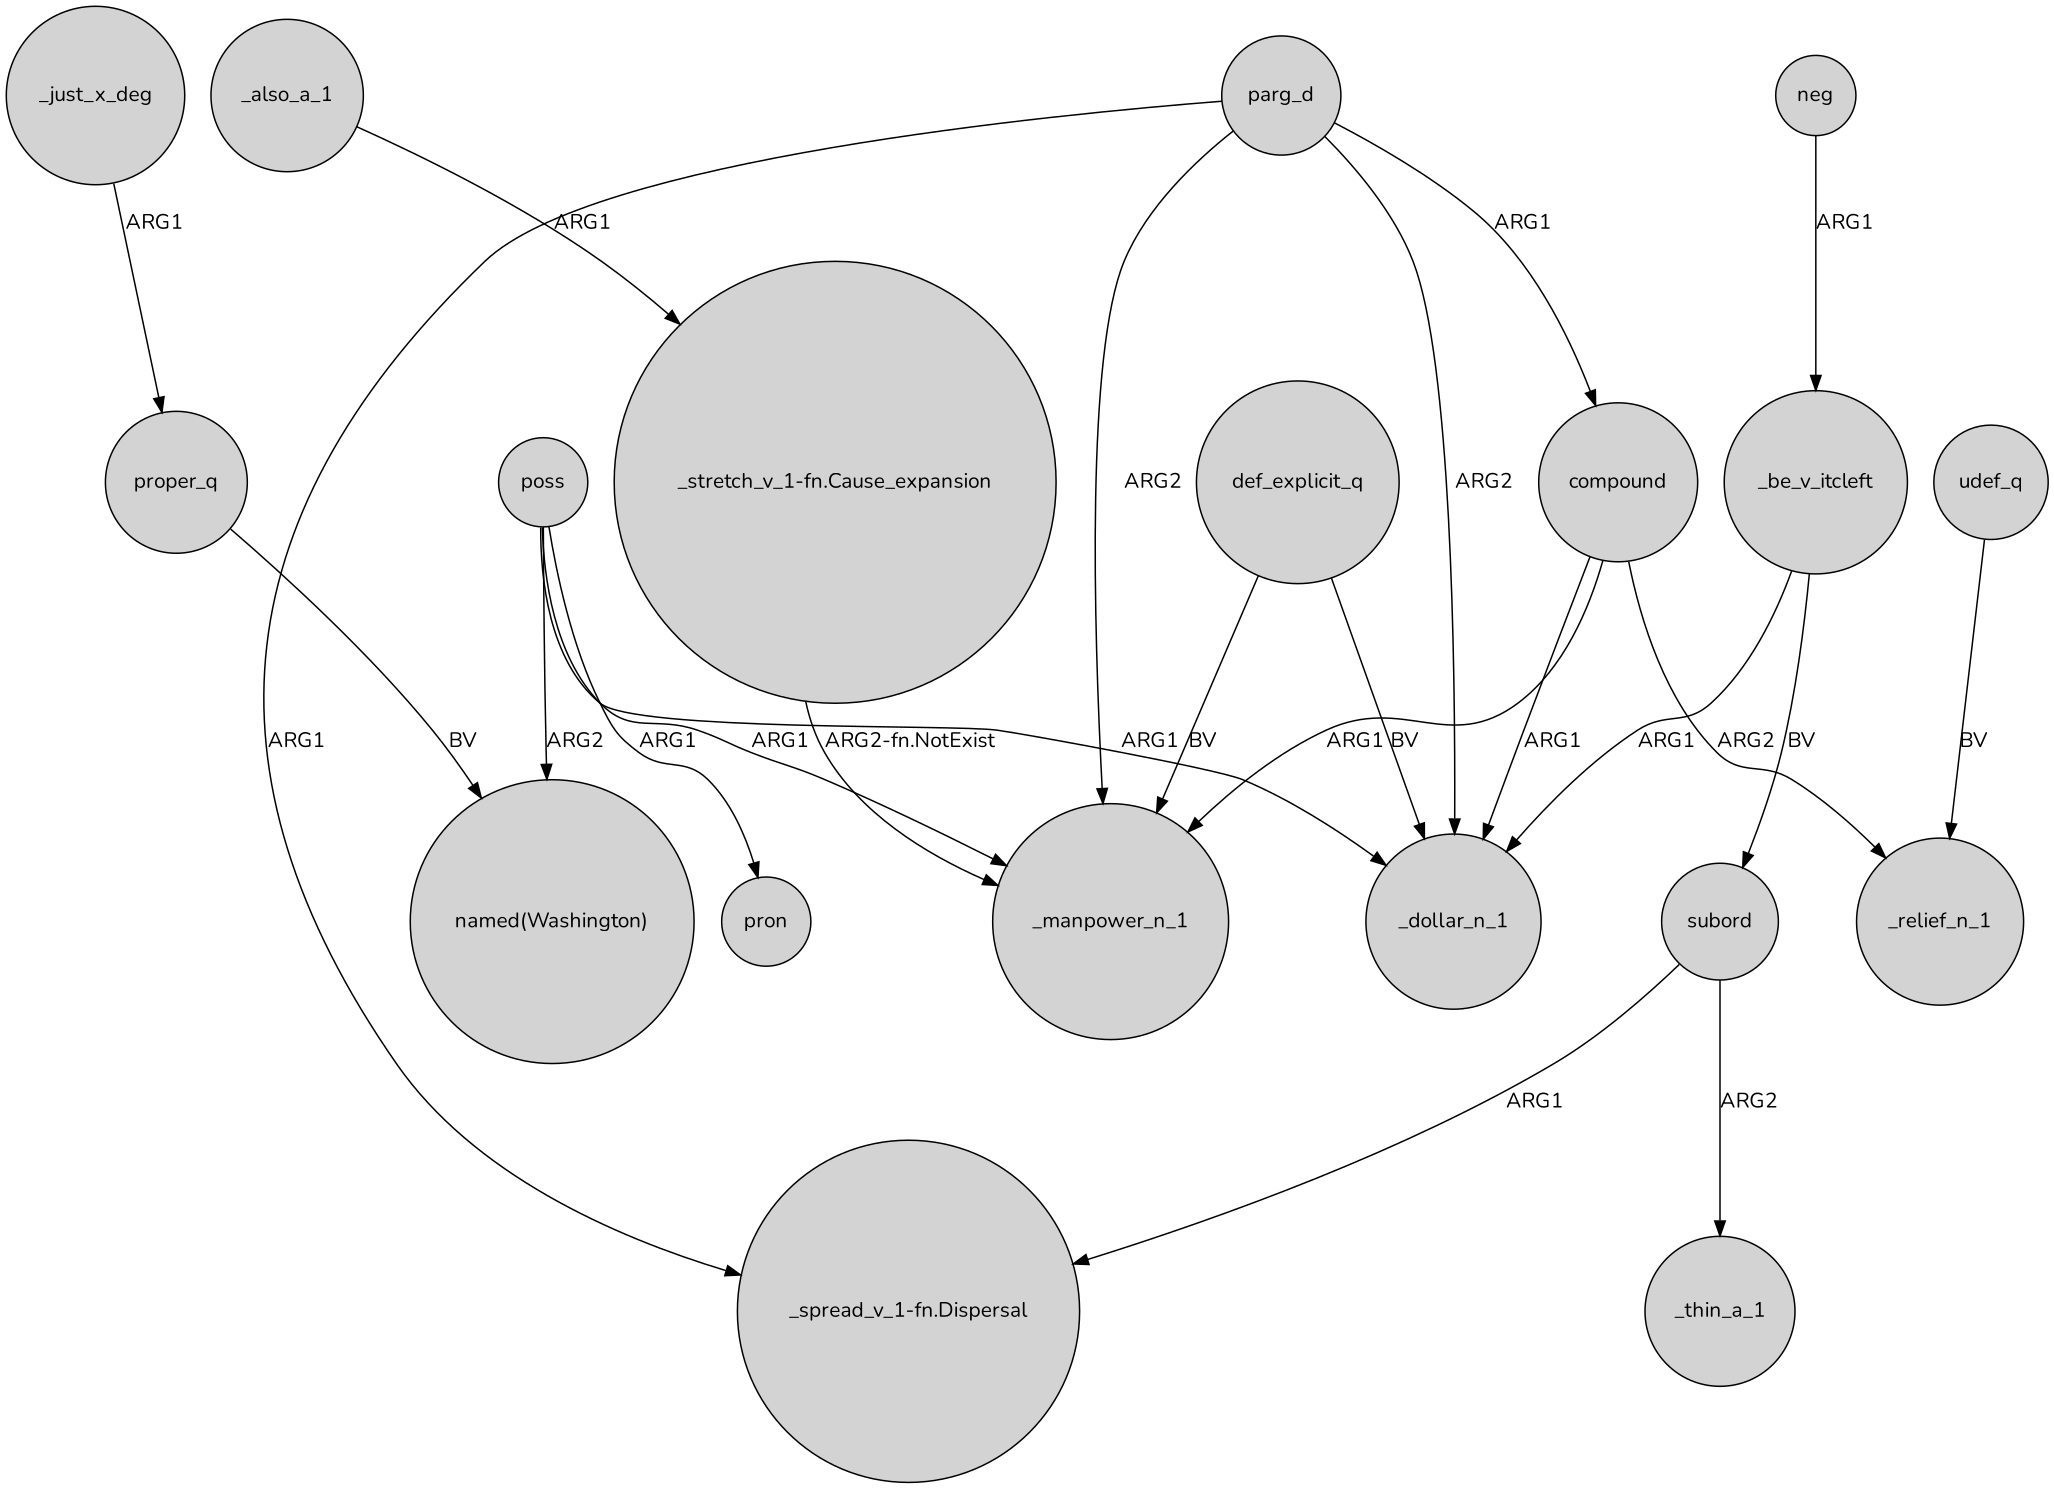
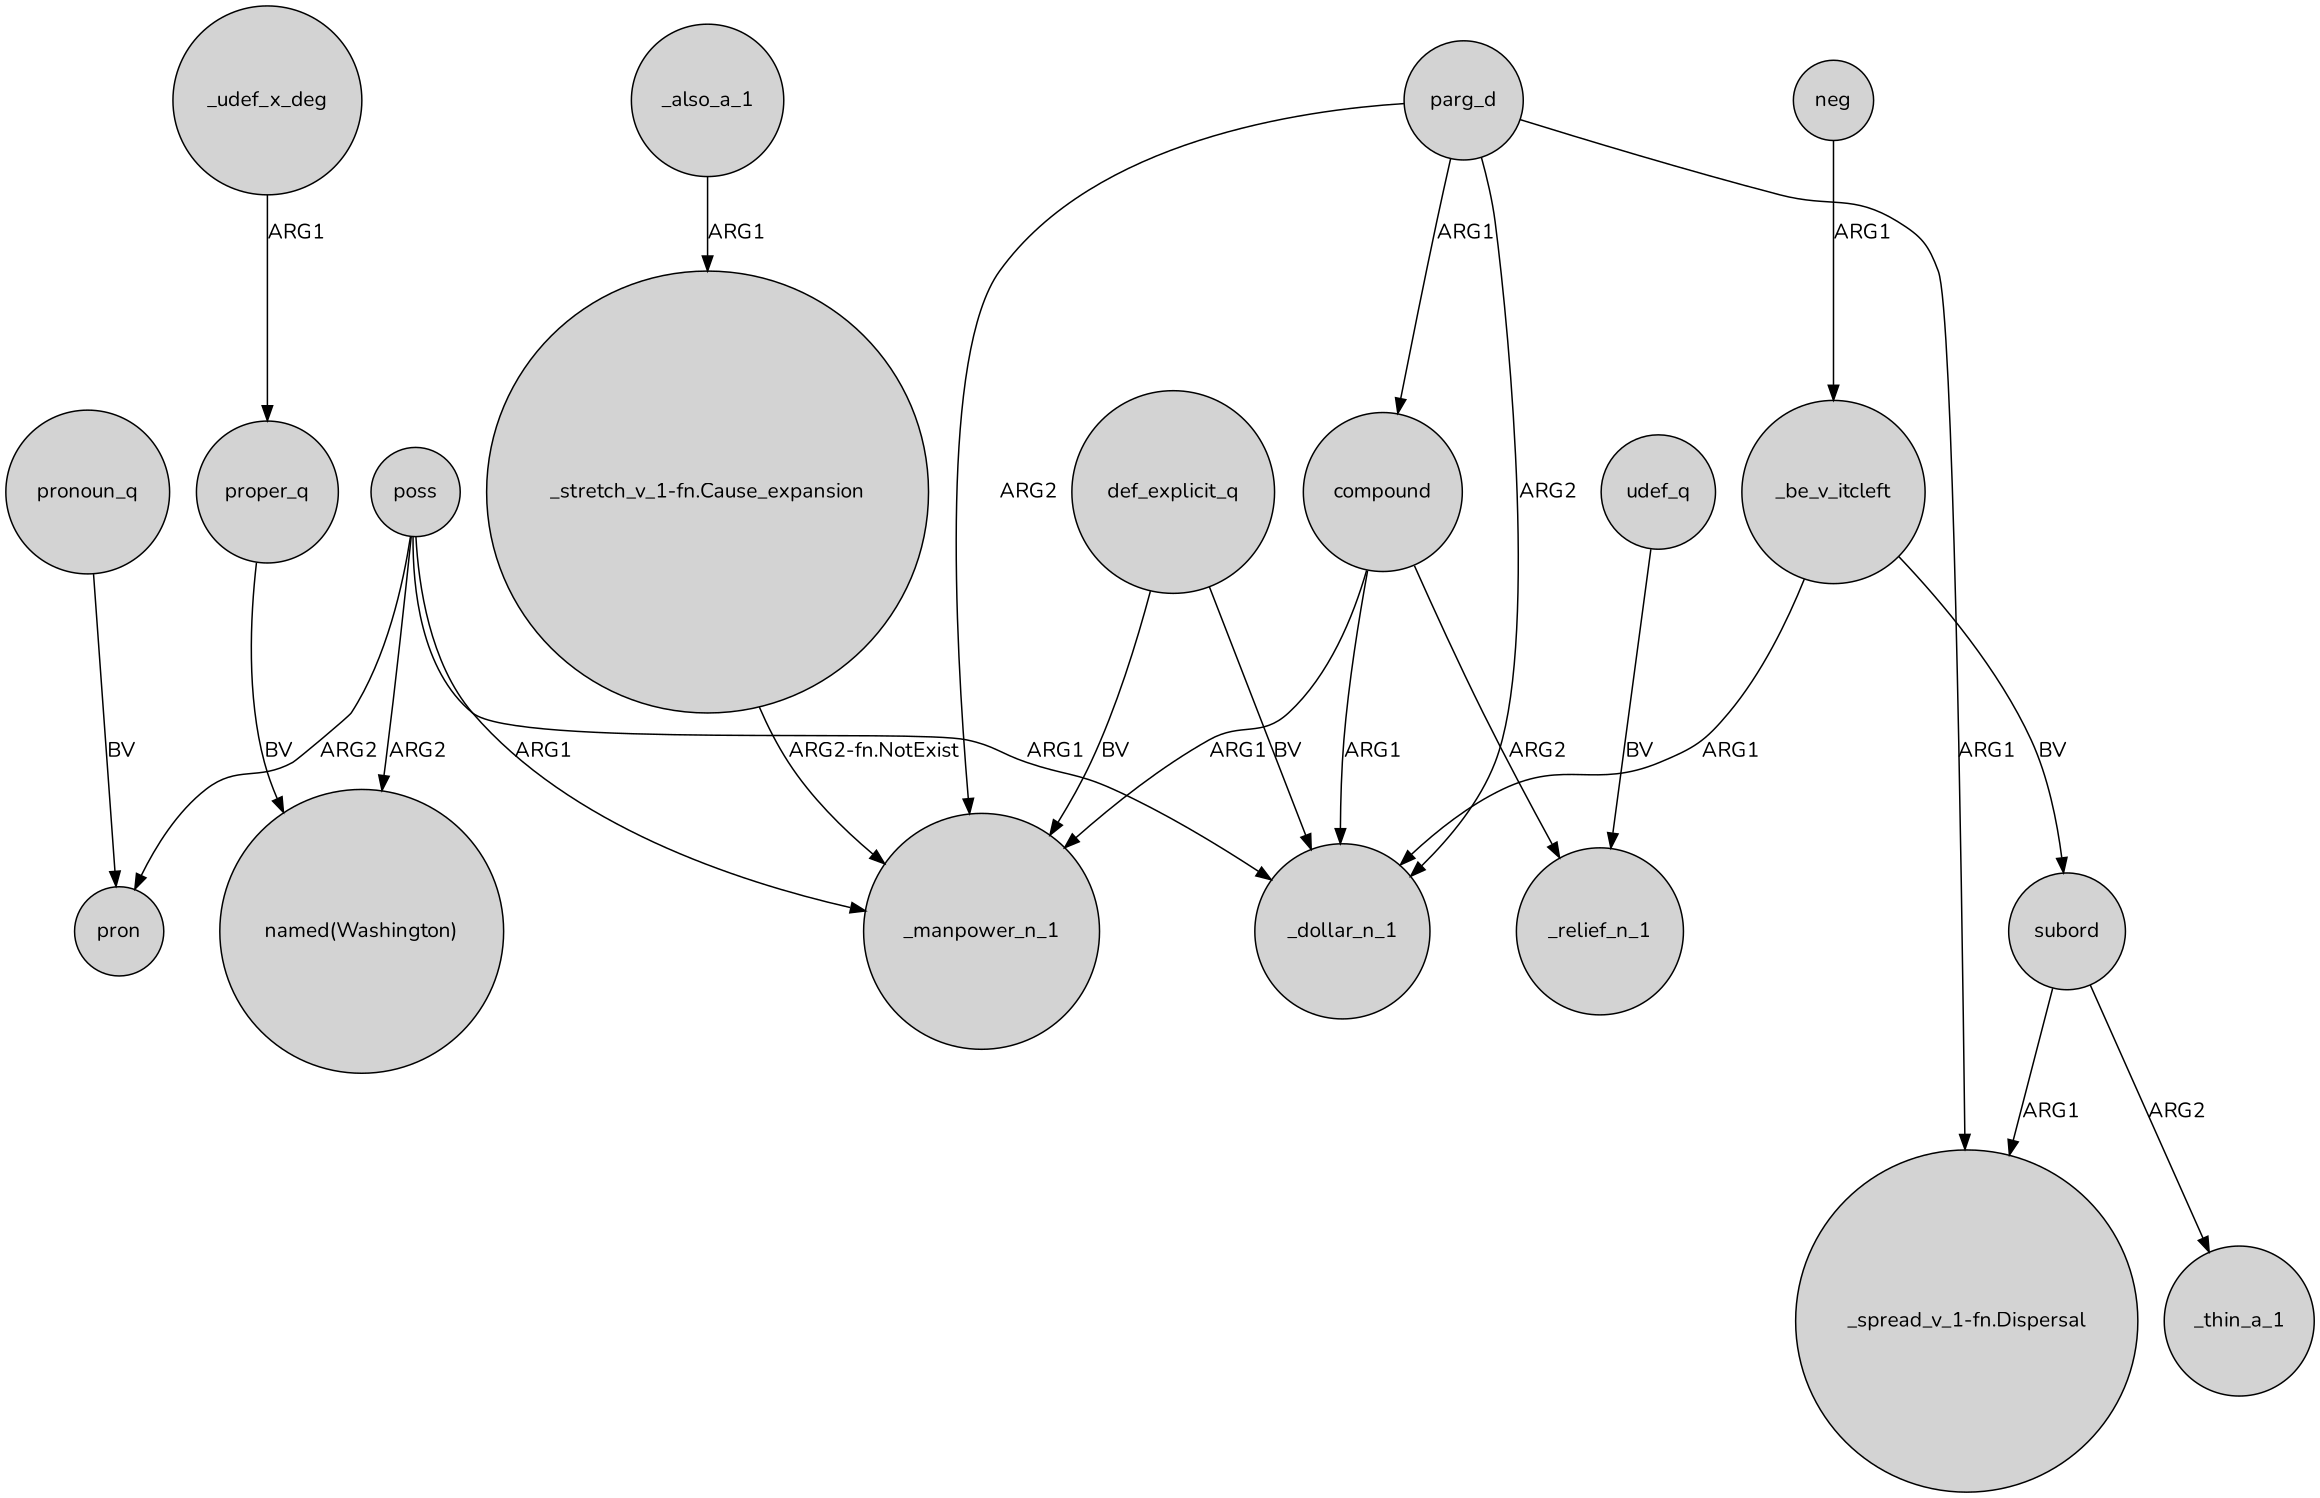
node "_just_x_deg": label "_just_x_deg" -> "_udef_x_deg"
node "pronoun_q": added
edge "poss" -> "pron": label "ARG1" -> "ARG2"
